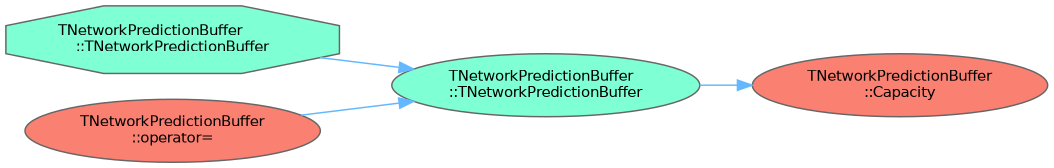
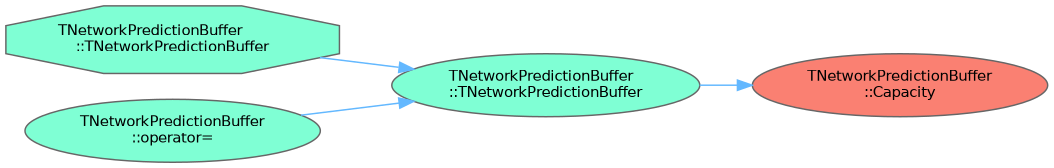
node "TNetworkPredictionBuffer ::operator=": fillcolor salmon -> aquamarine
